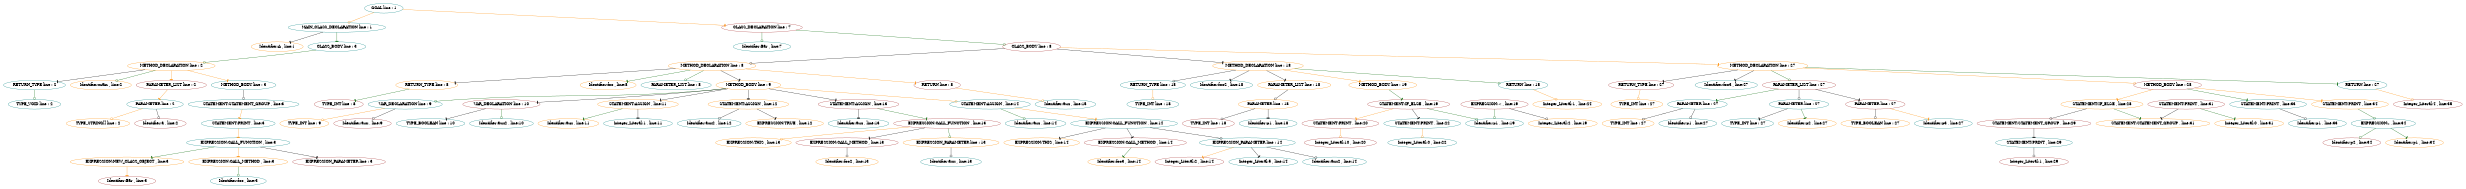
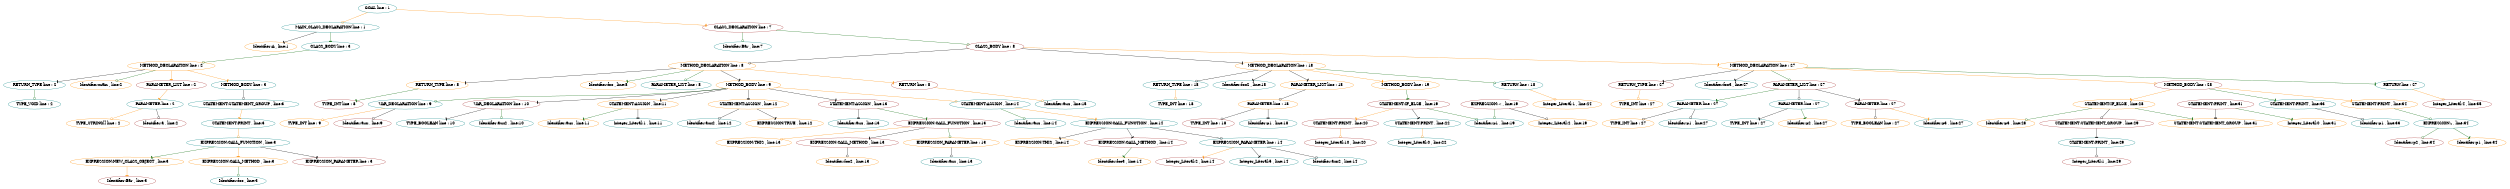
node "Identifier:p3 , line:28": added
edge "STATEMENT:PRINT , line:3" -> "EXPRESSION:CALL_FUNCTION , line:3": arrowhead tee -> odot
